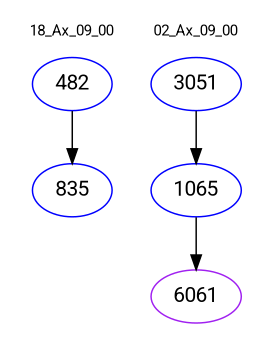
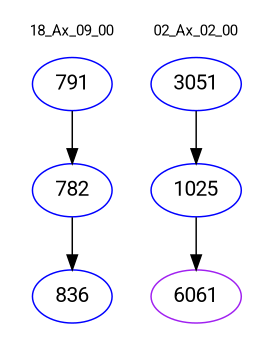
cluster "02_Ax_09_00": label "02_Ax_09_00" -> "02_Ax_02_00"
node "791": added
node "482": label "482" -> "782"
node "835": label "835" -> "836"
node "1065": label "1065" -> "1025"
